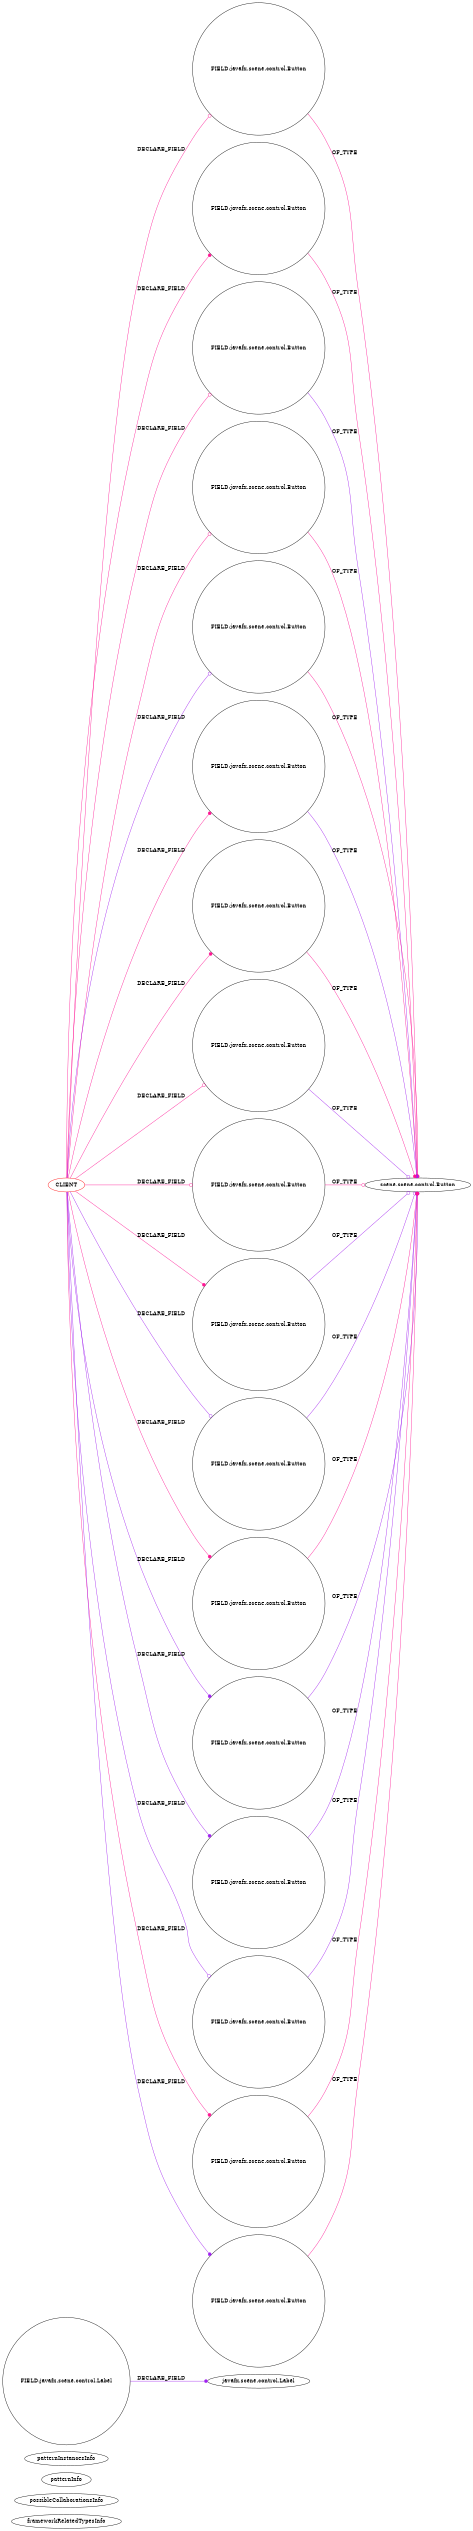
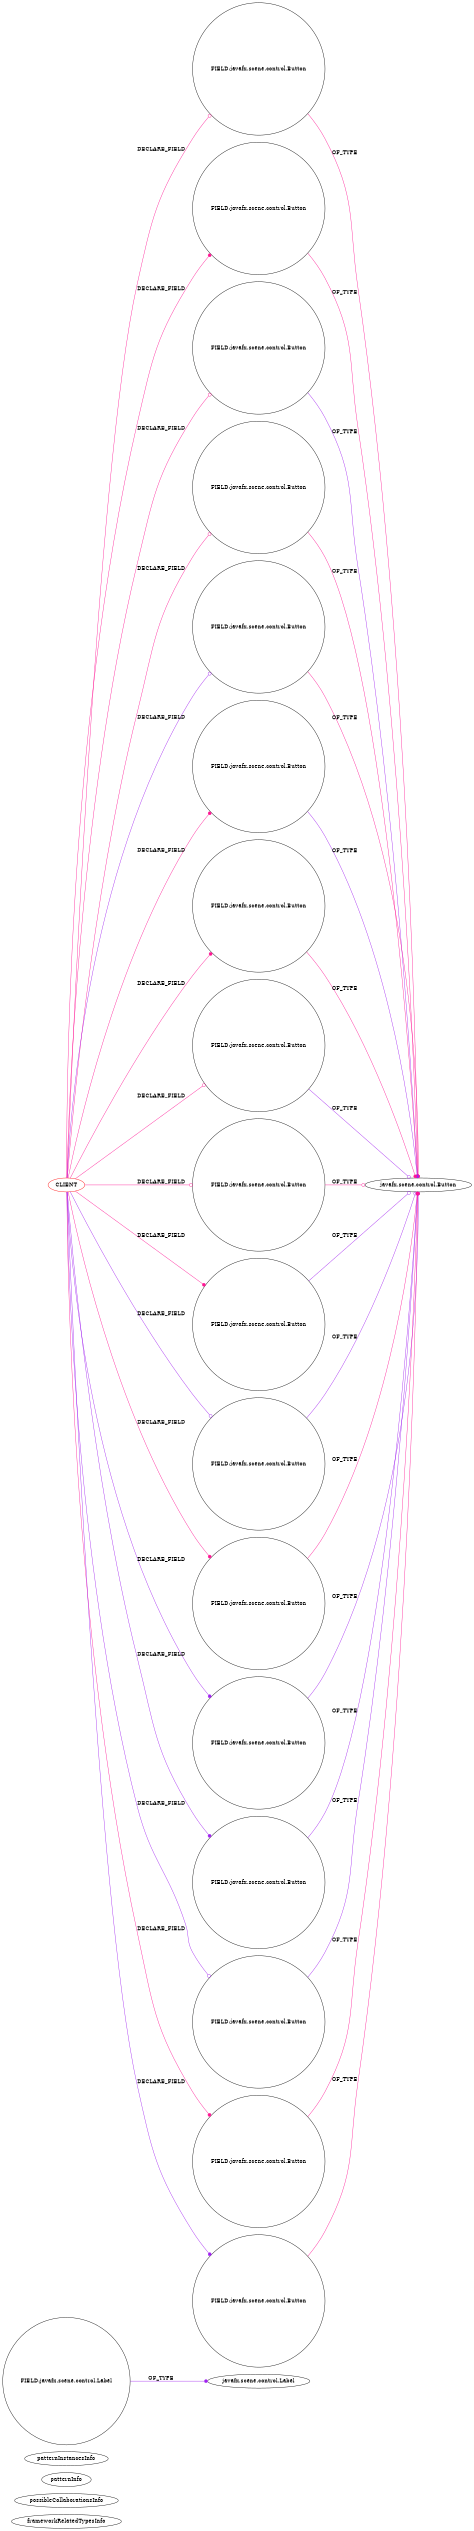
node "scene.scene.control.Button": label "scene.scene.control.Button" -> "javafx.scene.control.Button"
edge "FIELD:javafx.scene.control.Label" -> "javafx.scene.control.Label": label "DECLARE_FIELD" -> "OF_TYPE"
